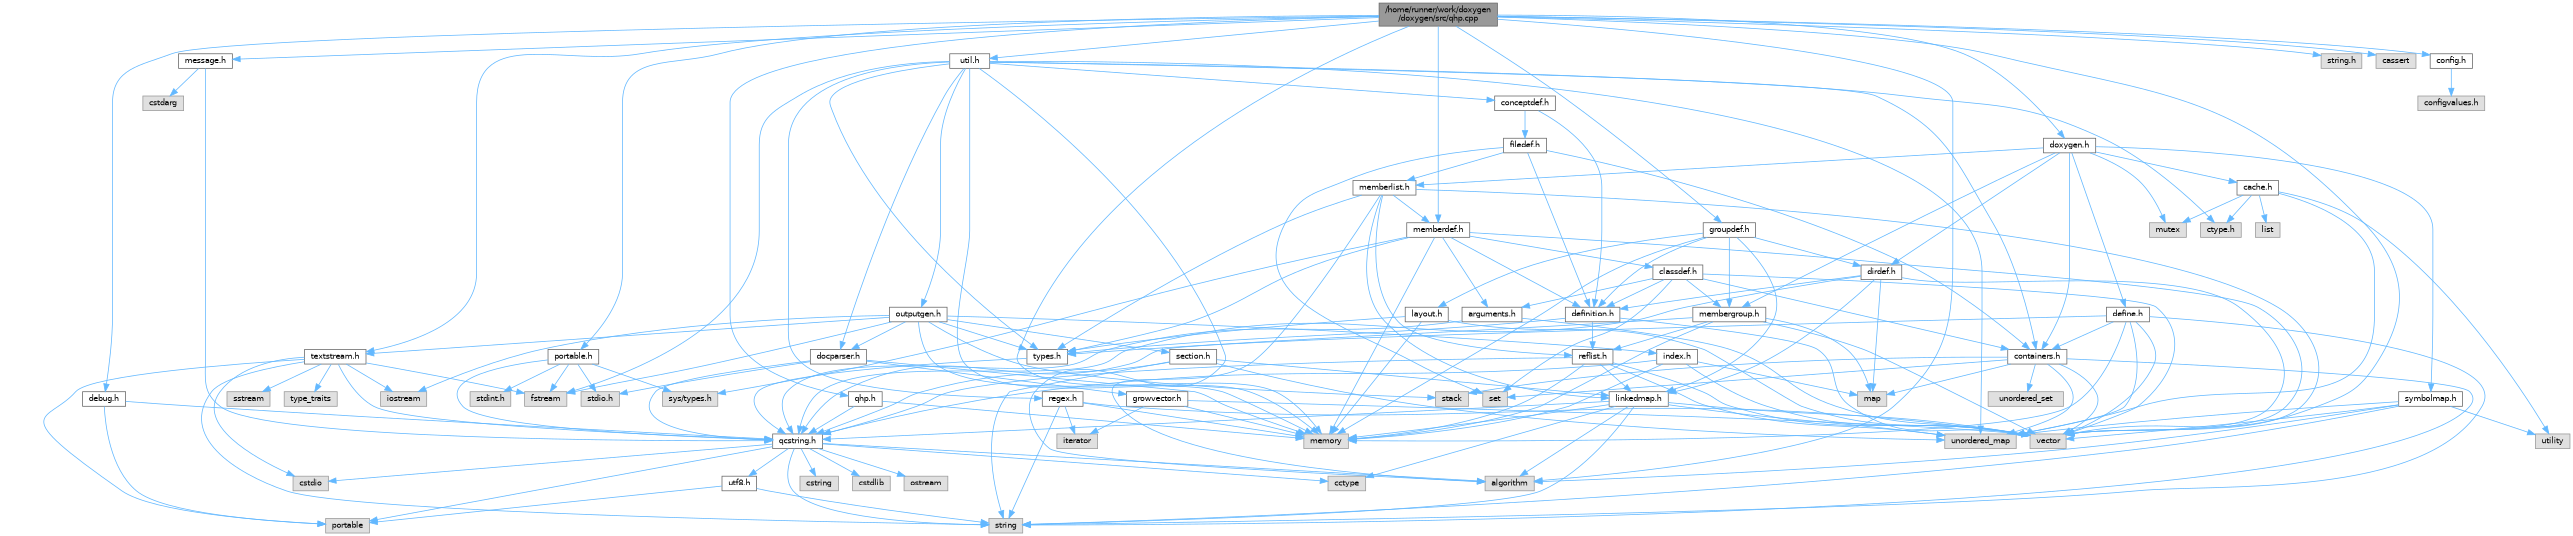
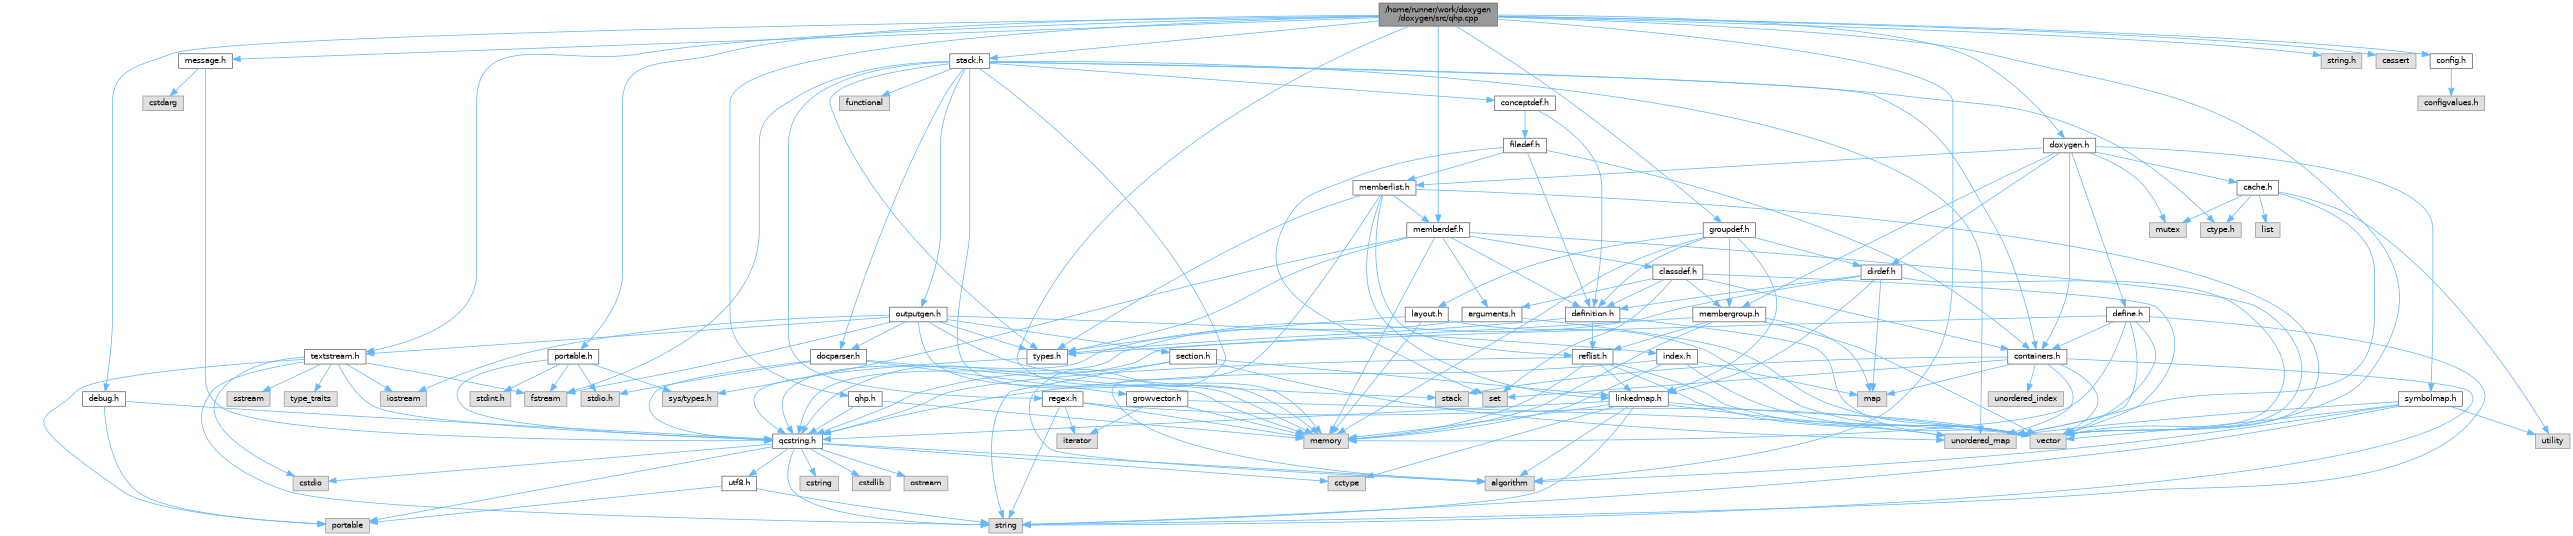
node "util.h": label "util.h" -> "stack.h"
node "functional": added
node "unordered_set": label "unordered_set" -> "unordered_index"
